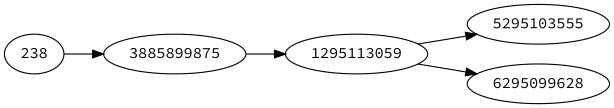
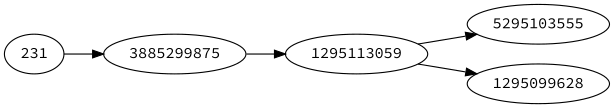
node "238": label "238" -> "231"
node "3885899875": label "3885899875" -> "3885299875"
node "6295099628": label "6295099628" -> "1295099628"
